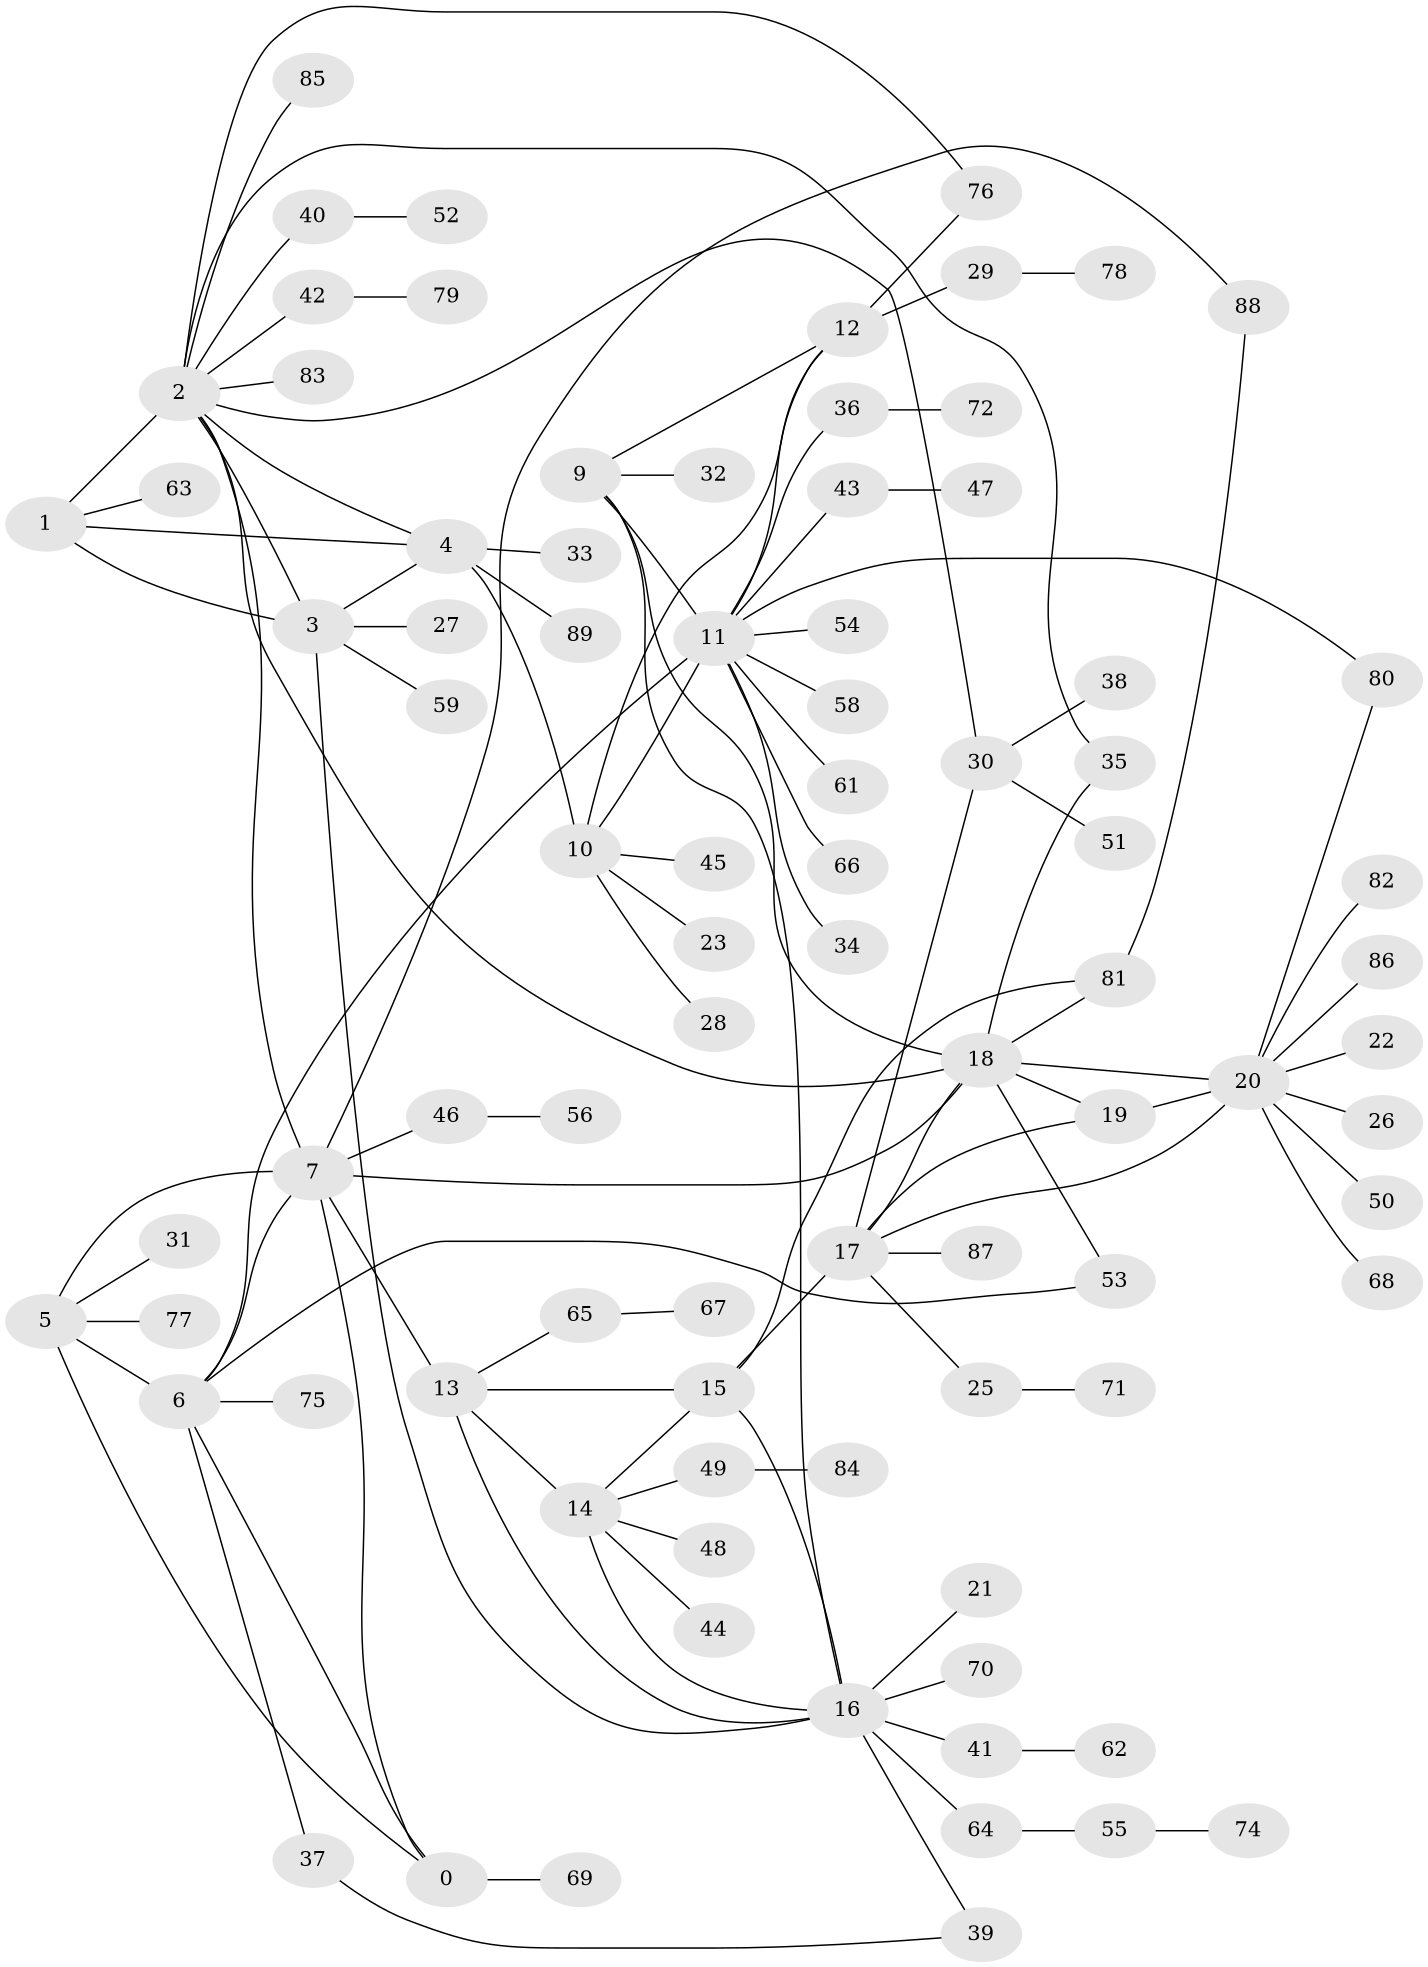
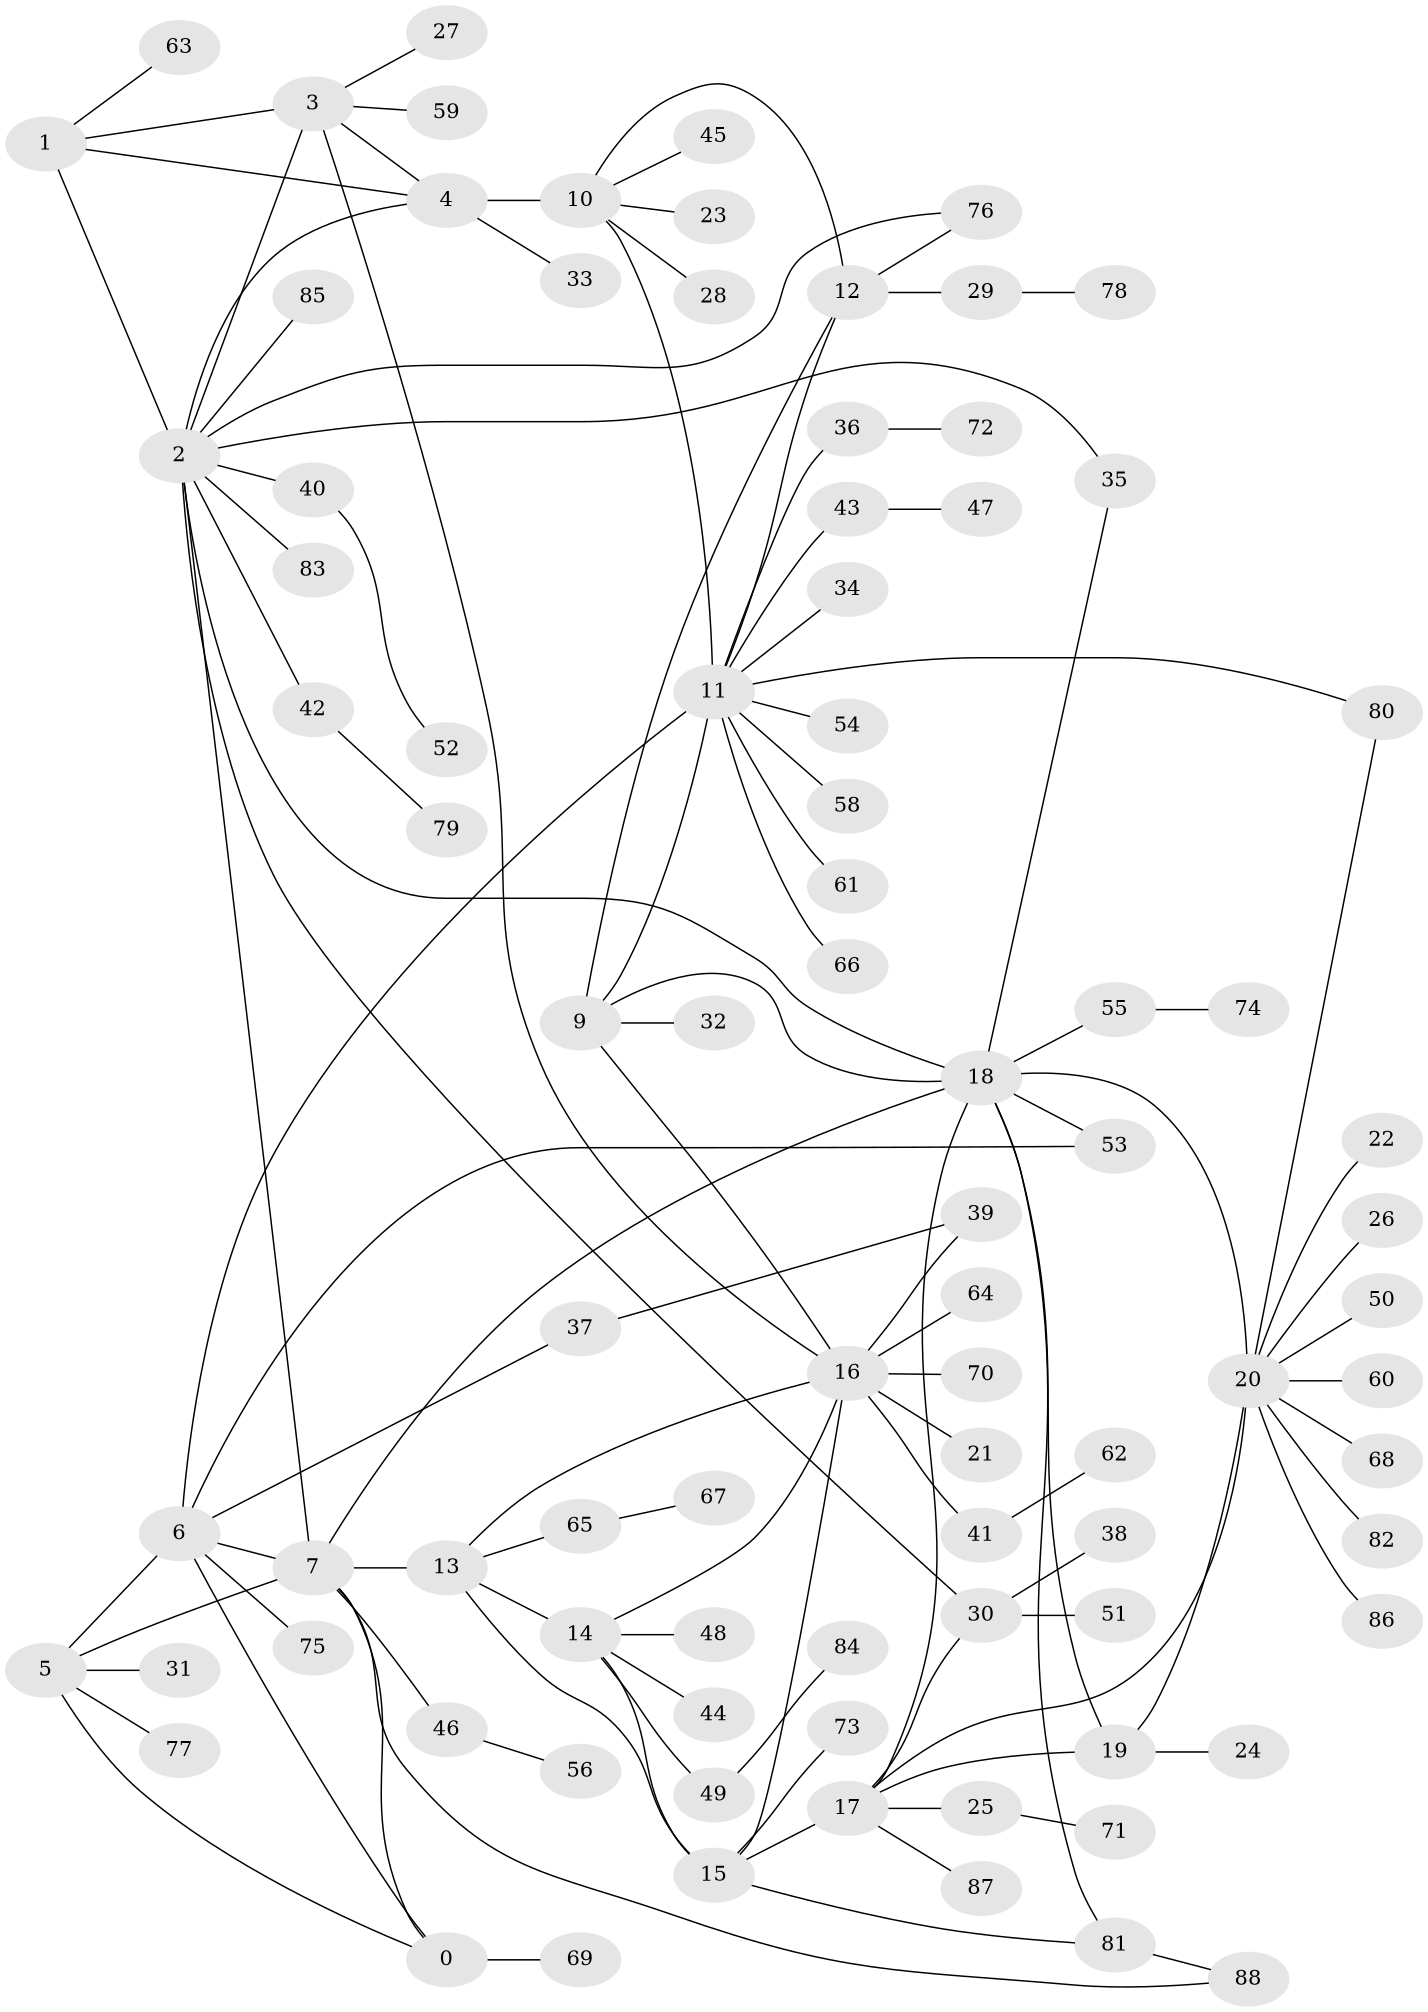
node "89": removed
node "60": added
node "73": added
node "24": added
edge "64" -- "55": now "18" -- "55"
